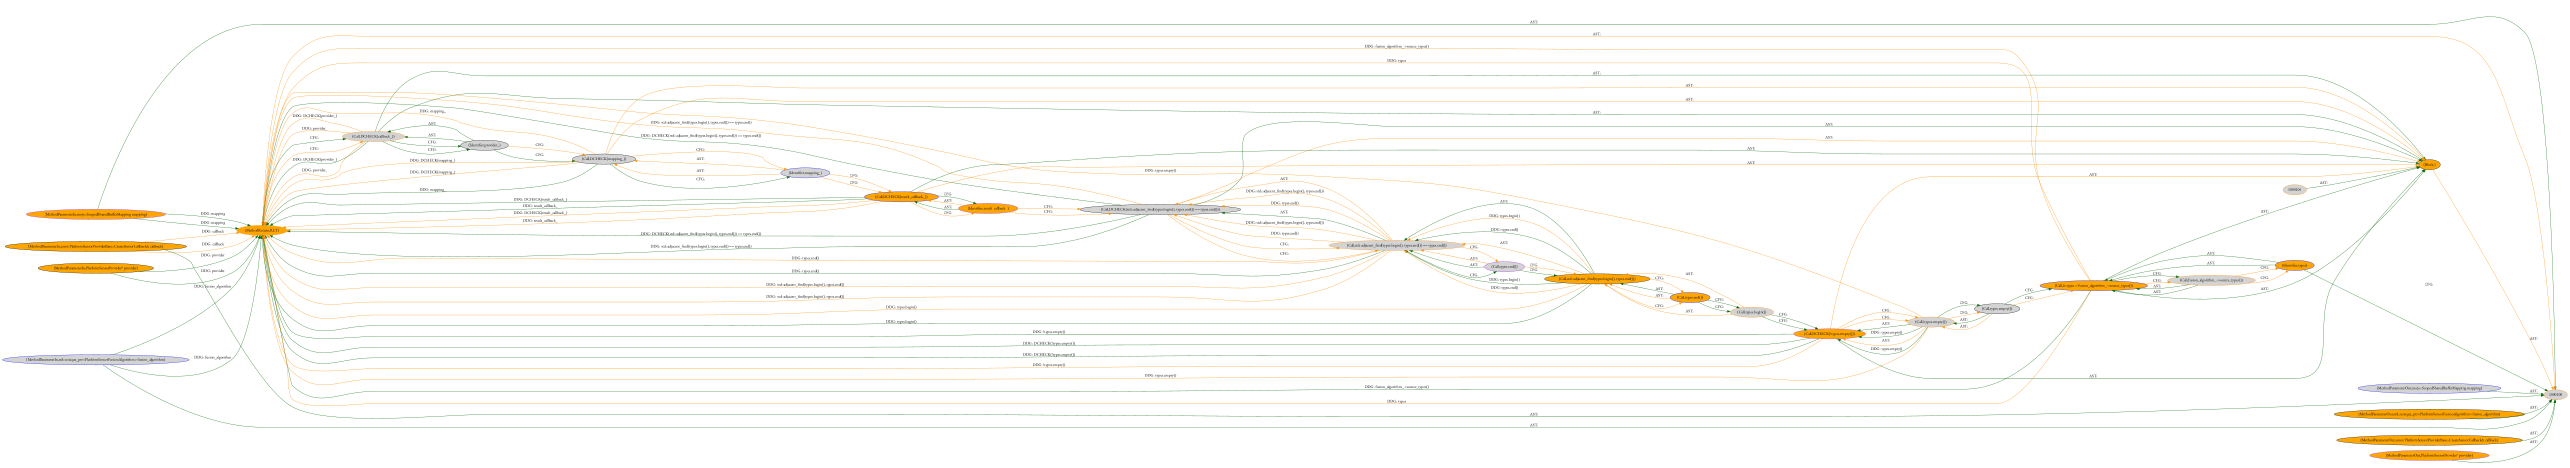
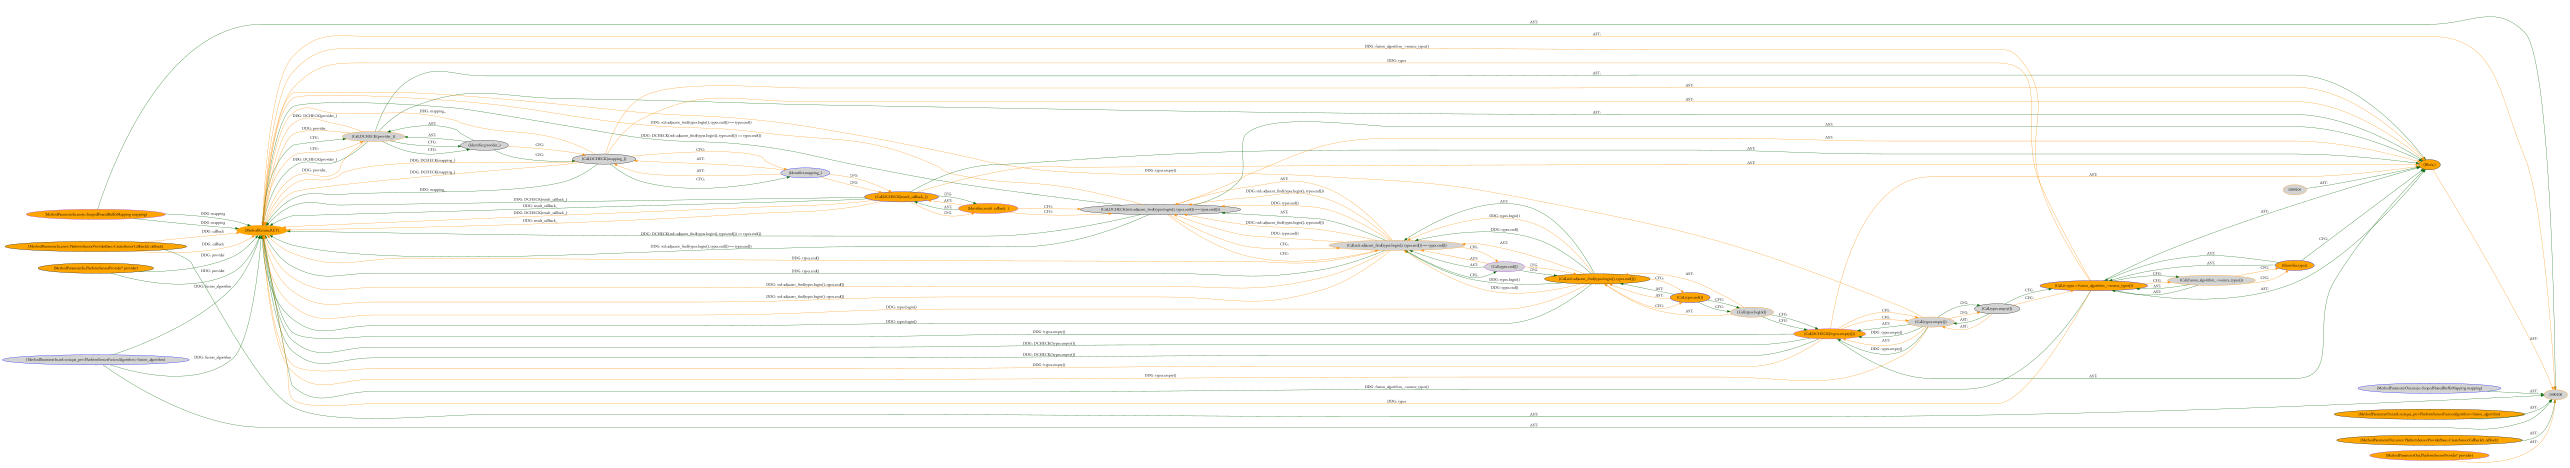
node "(Call,DCHECK(callback_))": label "(Call,DCHECK(callback_))" -> "(Call,DCHECK(provider_))"
edge "(Identifier,types)" -> "1000100": now "(Identifier,types)" -> "(Block,)"
edge "(MethodParameterOut,PlatformSensorProvider* provider)" -> "1000100": color darkgreen -> darkorange
